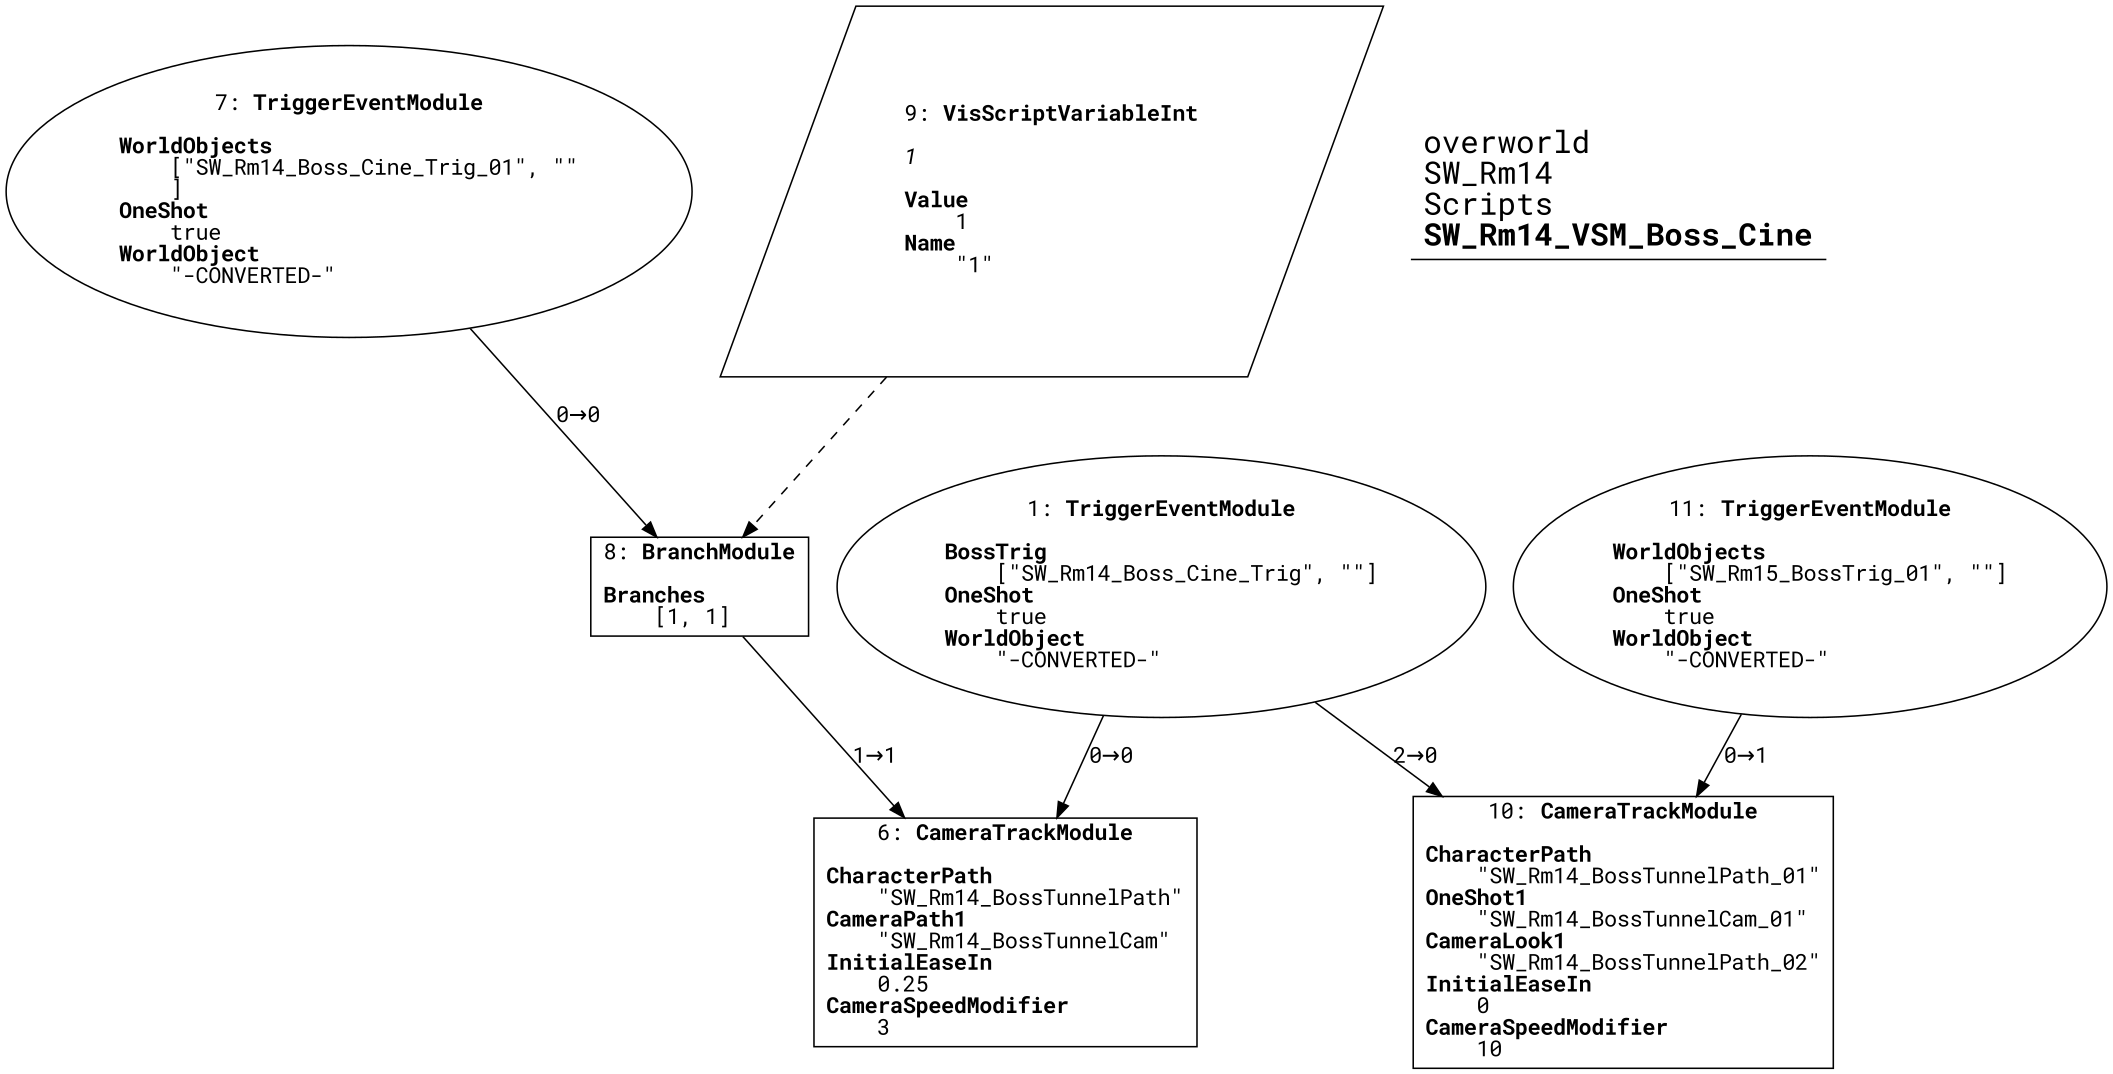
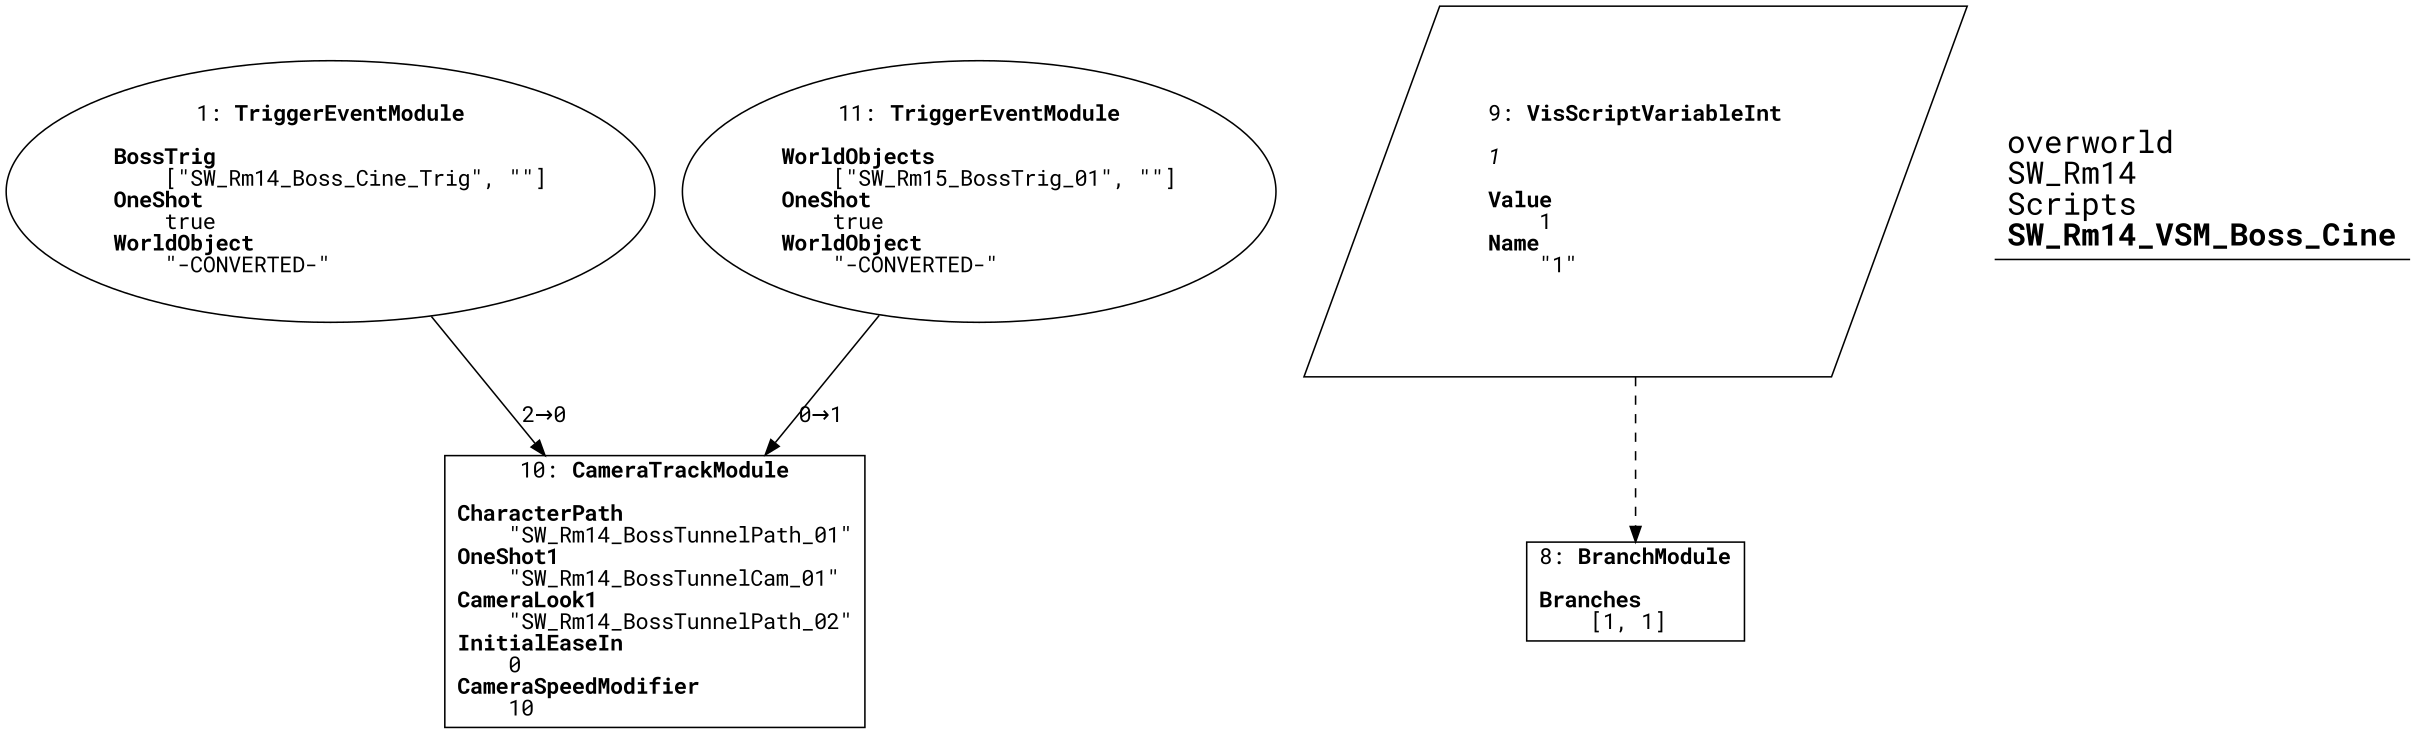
node "7:": removed
node "6:": removed
